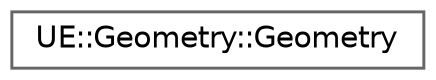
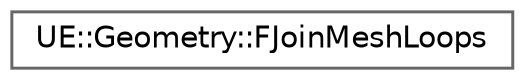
node "UE::Geometry::Geometry": label "UE::Geometry::Geometry" -> "UE::Geometry::FJoinMeshLoops"
